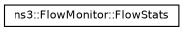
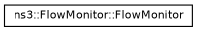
node "ns3::FlowMonitor::FlowStats": label "ns3::FlowMonitor::FlowStats" -> "ns3::FlowMonitor::FlowMonitor"
